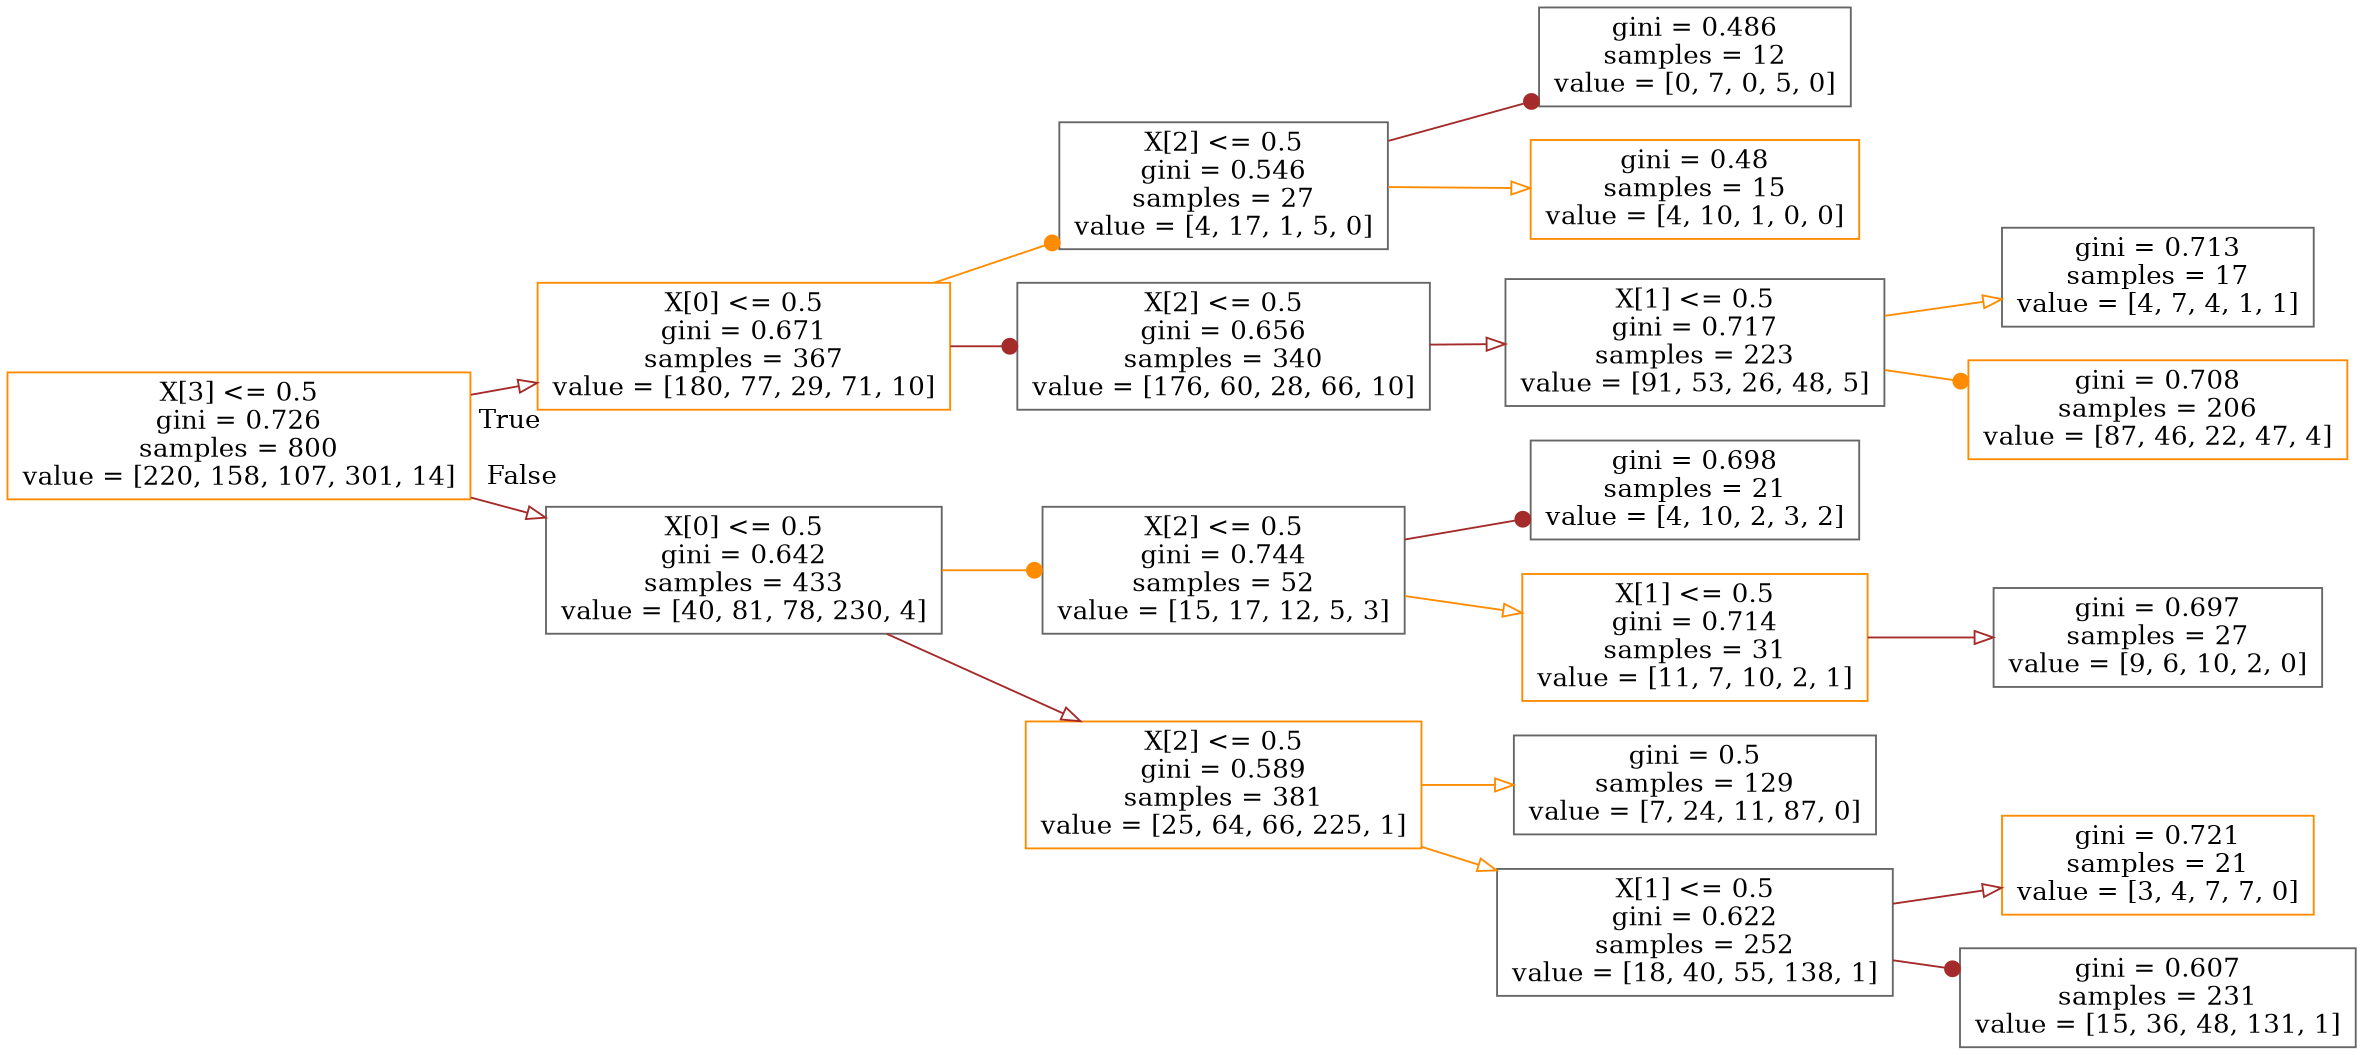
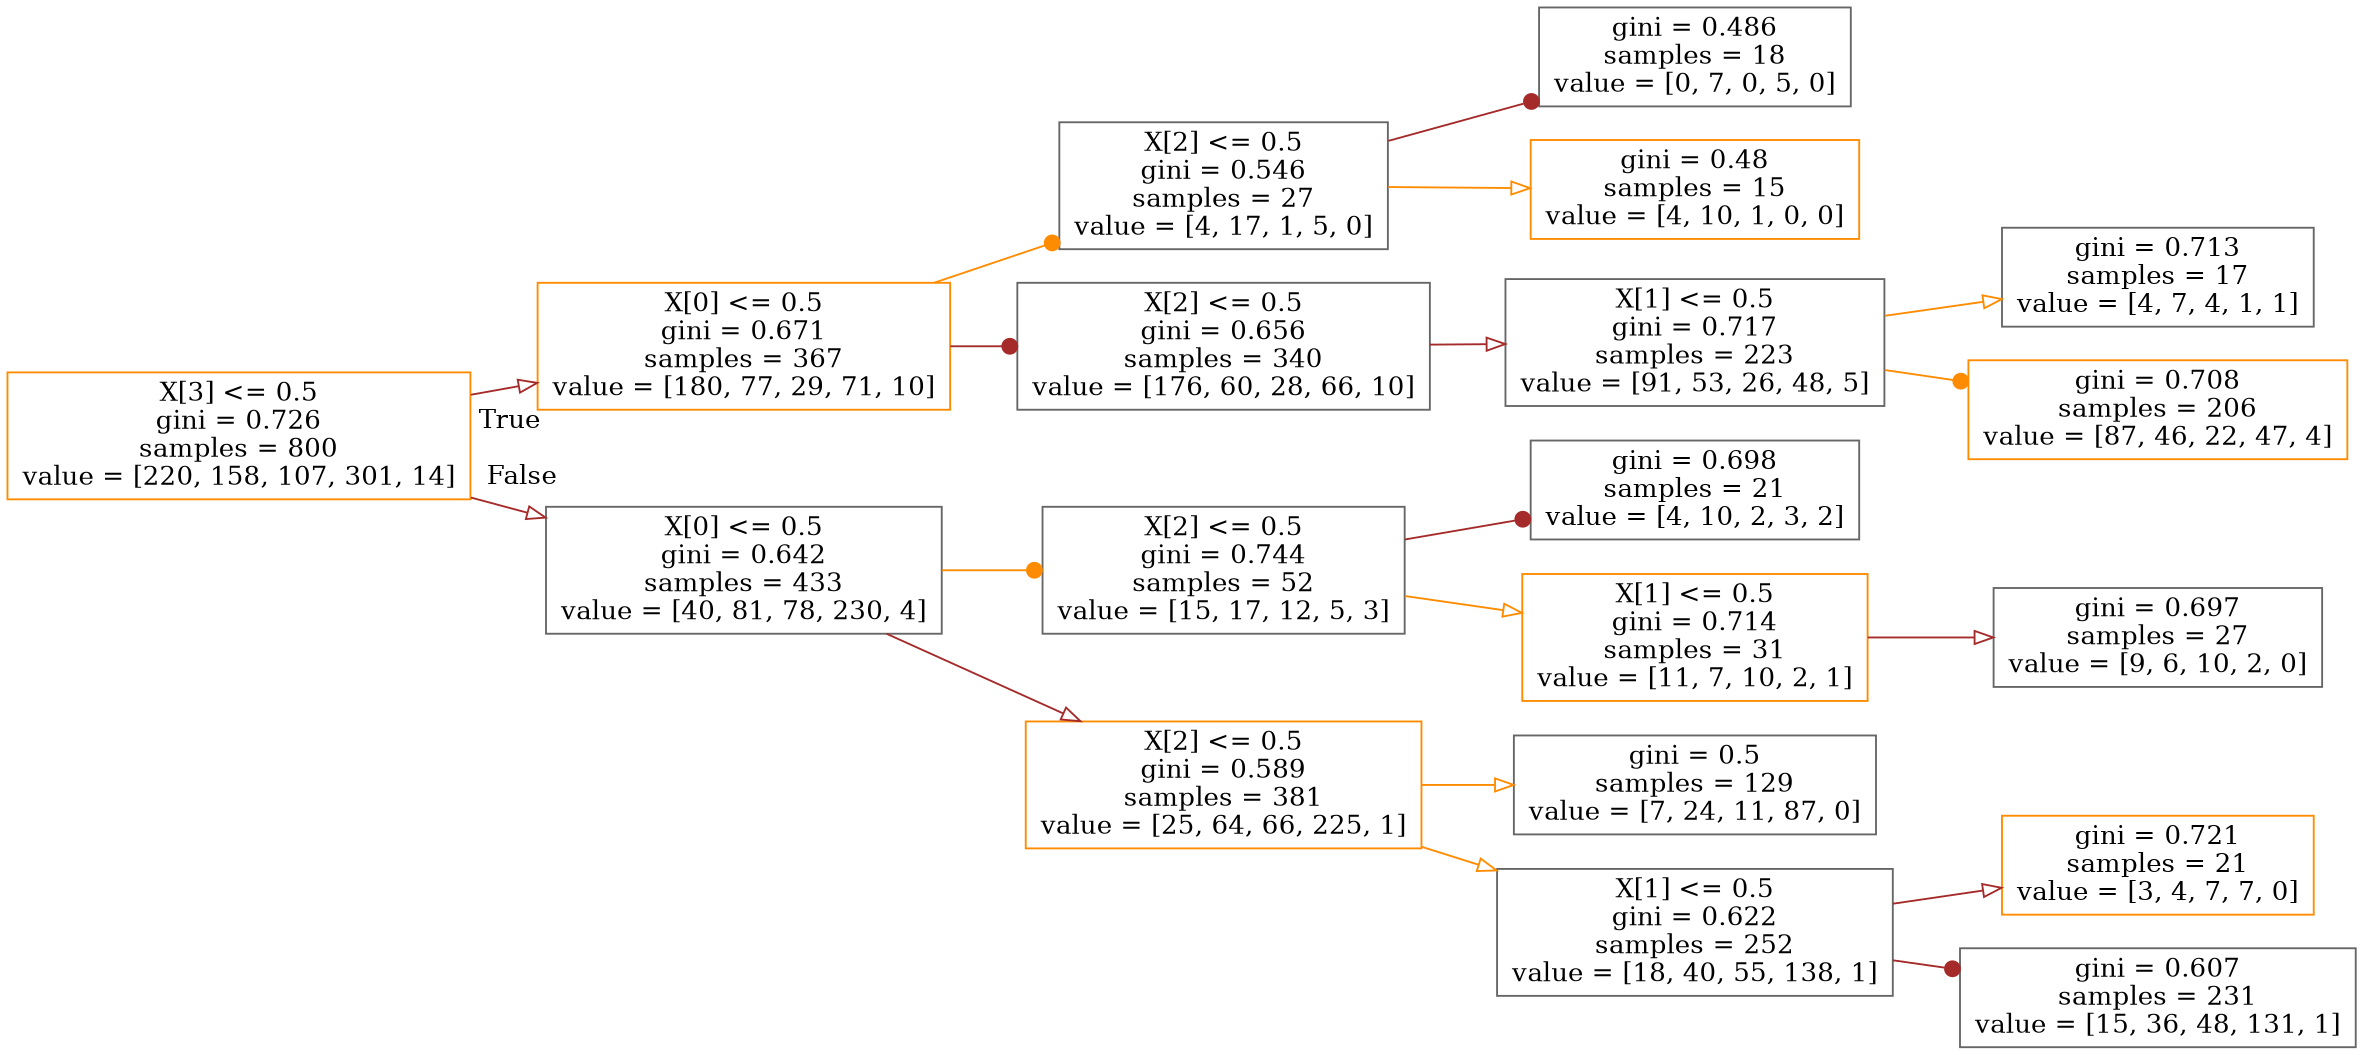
node "gini = 0.486 samples = 12 value = [0, 7, 0, 5, 0]": label "gini = 0.486 samples = 12 value = [0, 7, 0, 5, 0]" -> "gini = 0.486 samples = 18 value = [0, 7, 0, 5, 0]"
